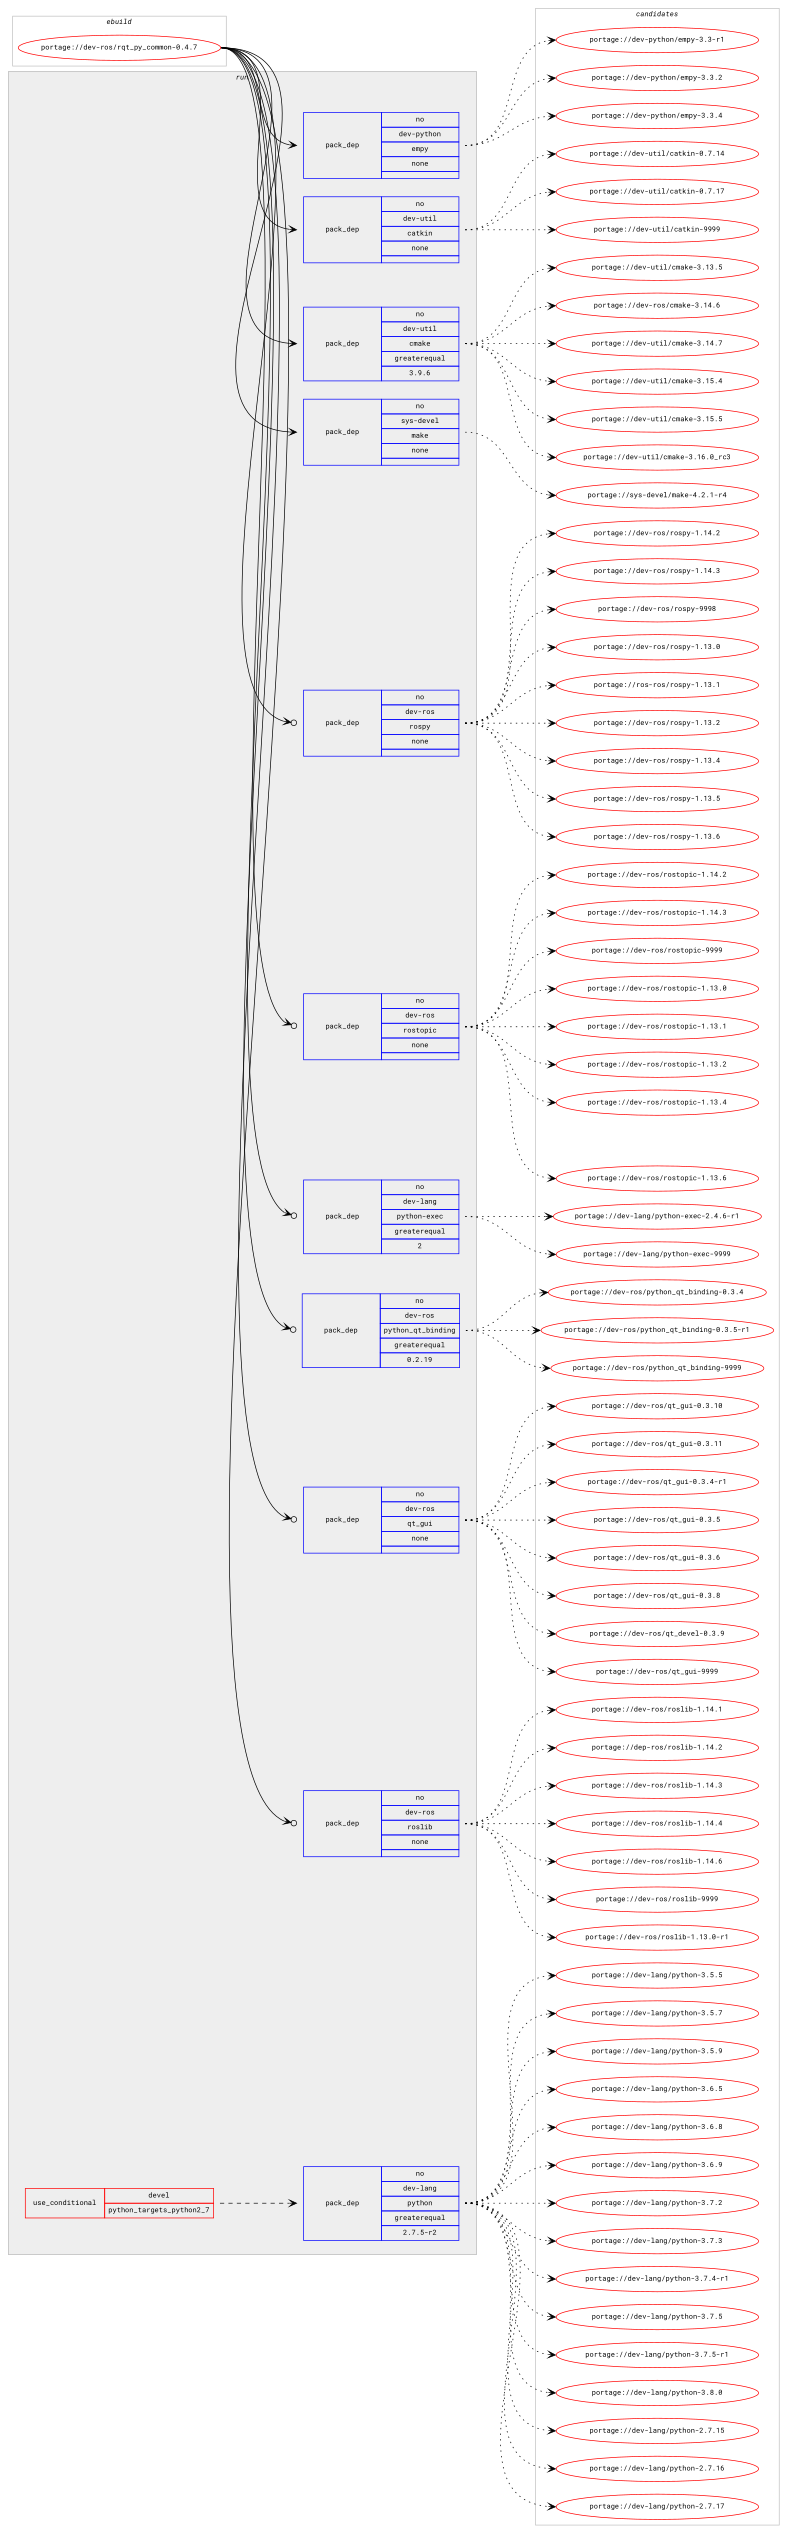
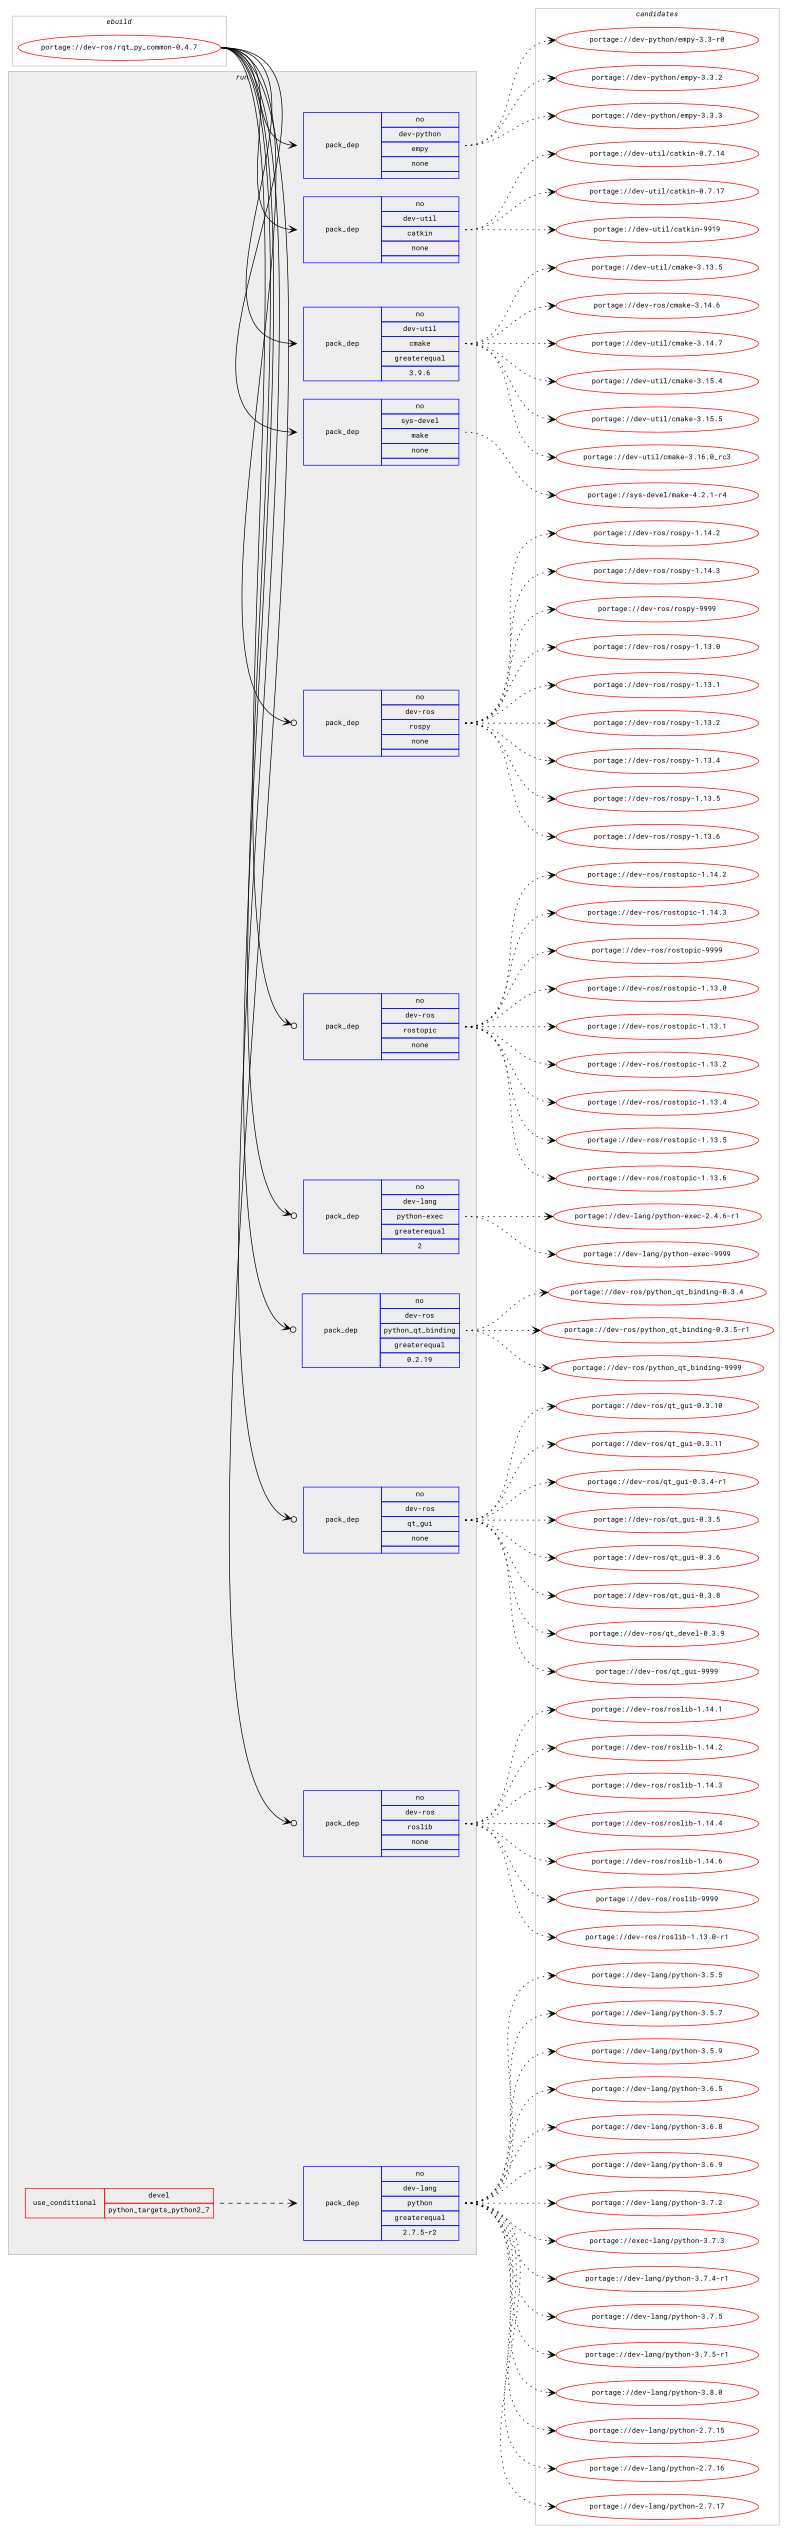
node "portage://dev-python/empy-3.3-r1": label "portage://dev-python/empy-3.3-r1" -> "portage://dev-python/empy-3.3-r0"
node "portage://dev-python/empy-3.3.4": label "portage://dev-python/empy-3.3.4" -> "portage://dev-python/empy-3.3.3"
node "portage://dev-util/catkin-9999": label "portage://dev-util/catkin-9999" -> "portage://dev-util/catkin-9919"
node "portage://dev-ros/rospy-9998": label "portage://dev-ros/rospy-9998" -> "portage://dev-ros/rospy-9999"
node "portage://ros-ros/rospy-1.13.1": label "portage://ros-ros/rospy-1.13.1" -> "portage://dev-ros/rospy-1.13.1"
node "portage://dev-ros/rostopic-1.13.5": added
node "portage://dep-ros/roslib-1.14.2": label "portage://dep-ros/roslib-1.14.2" -> "portage://dev-ros/roslib-1.14.2"
node "portage://dev-lang/python-3.7.3": label "portage://dev-lang/python-3.7.3" -> "portage://exec-lang/python-3.7.3"
